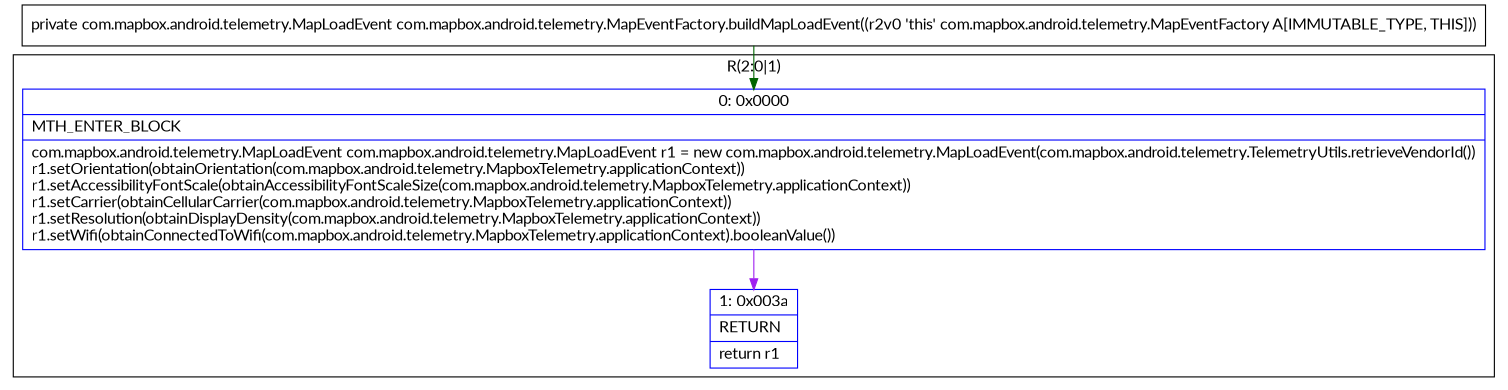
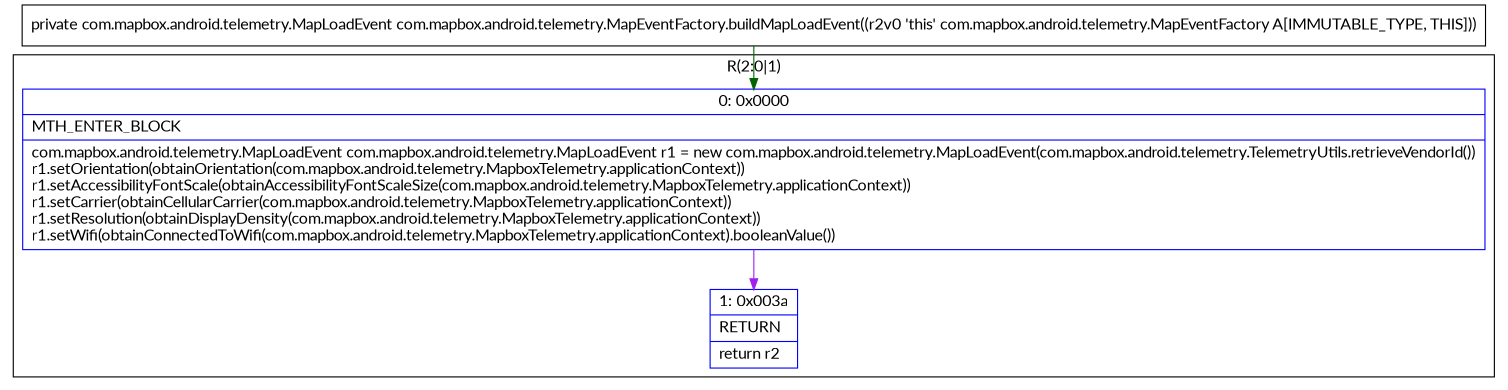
node "1: 0x003a": text "return r1" -> "return r2"
